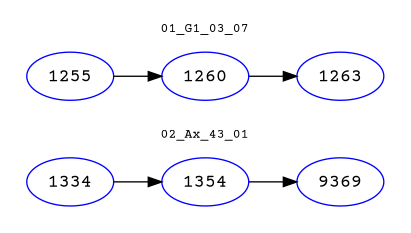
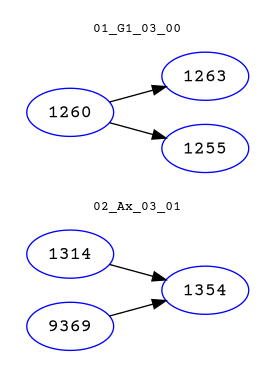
cluster "01_G1_03_07": label "01_G1_03_07" -> "01_G1_03_00"
edge "1255" -> "1260": reversed
cluster "02_Ax_43_01": label "02_Ax_43_01" -> "02_Ax_03_01"
node "1334": label "1334" -> "1314"
edge "1354" -> "9369": reversed
